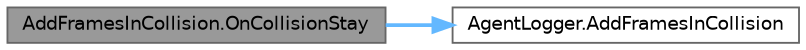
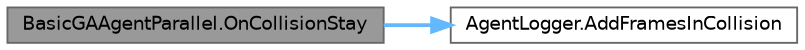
node "AddFramesInCollision.OnCollisionStay": label "AddFramesInCollision.OnCollisionStay" -> "BasicGAAgentParallel.OnCollisionStay"
